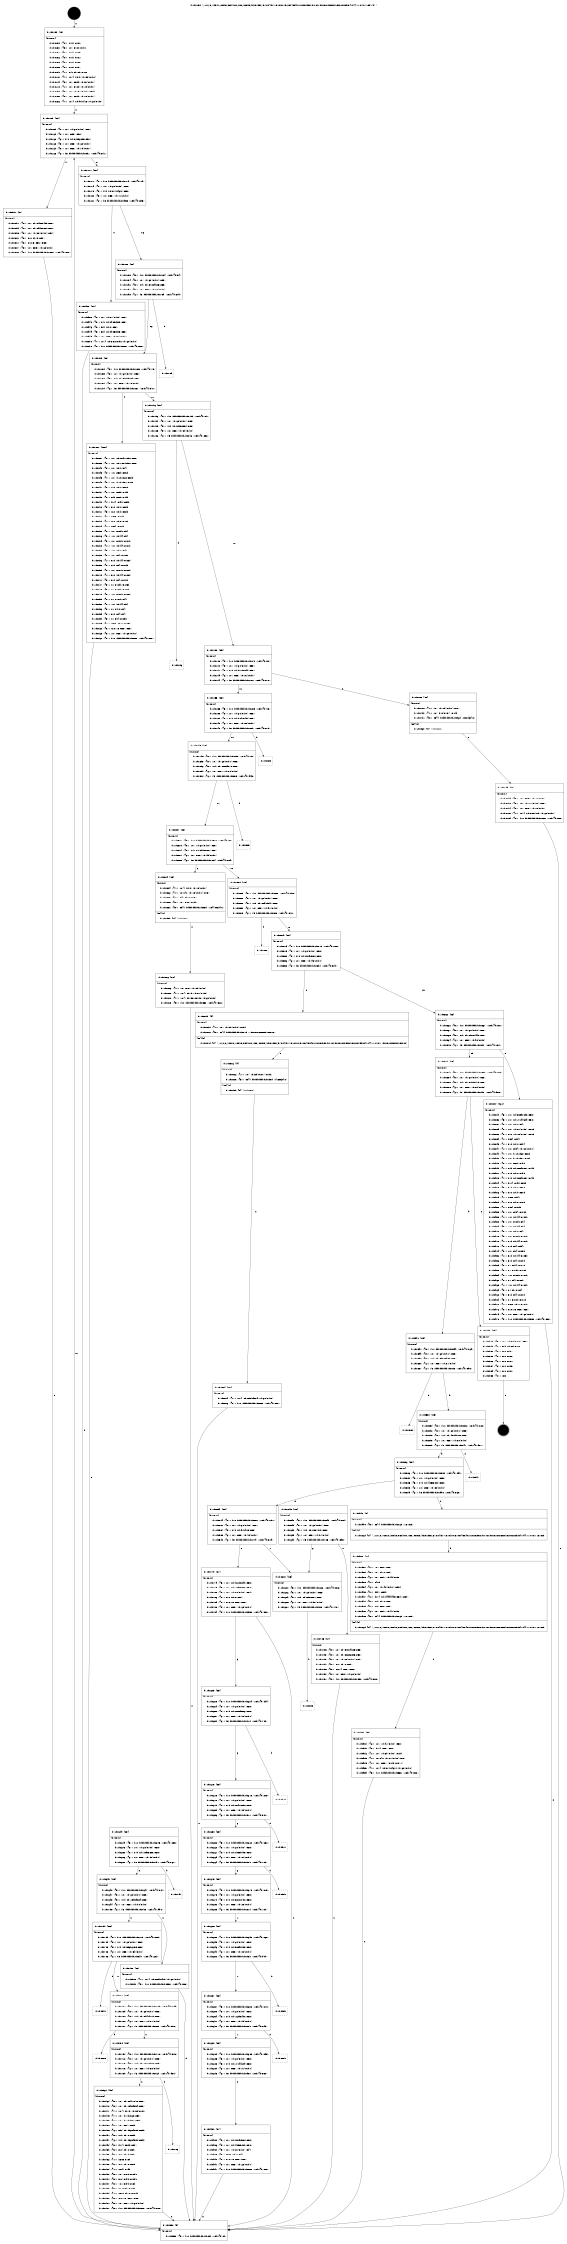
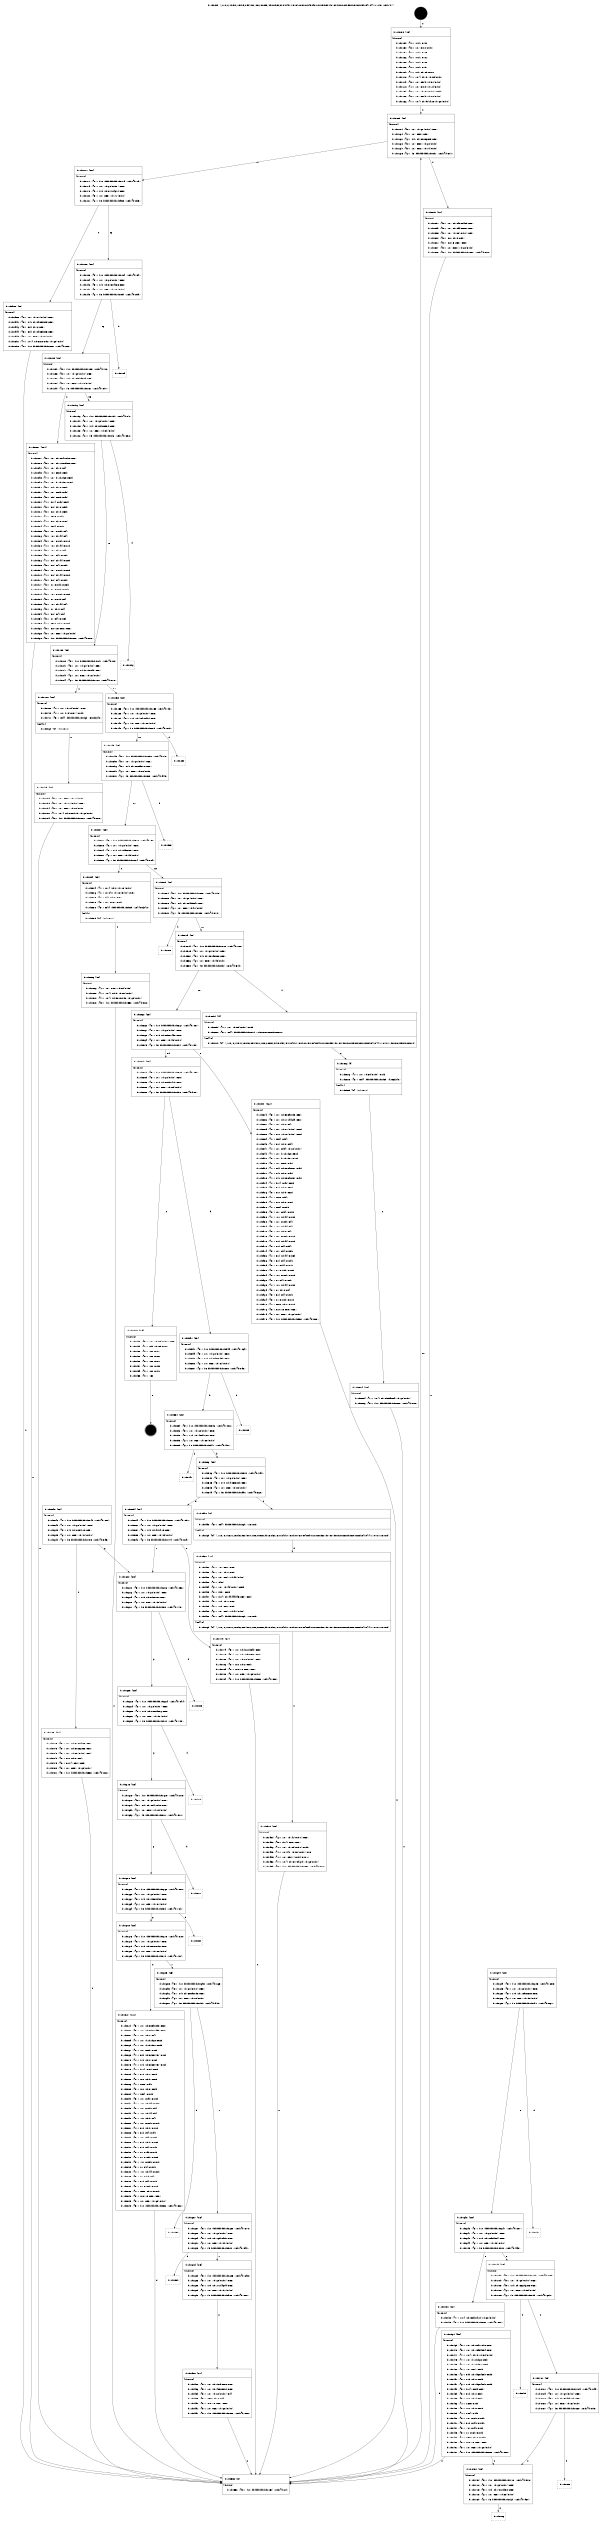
edge "0x401779 [27]" -> "0x40162a [25]": now "0x401611 [25]" -> "0x40162a [25]"
edge "0x40173d [25]" -> "0x401d6d [95]": reversed
node "0x40184d [144]": added
